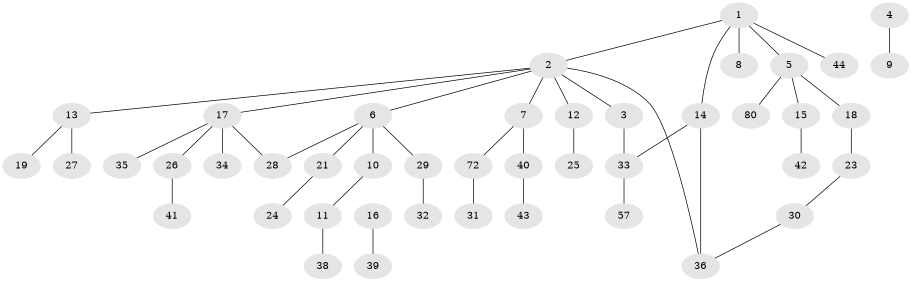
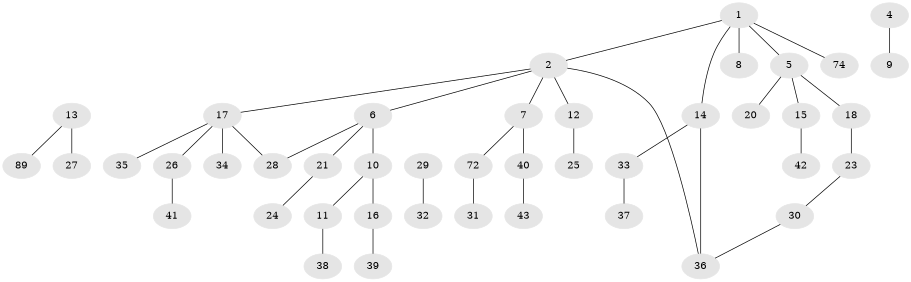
node "44": label "44" -> "74"
edge "2" -- "13": removed
node "3": removed
node "80": label "80" -> "20"
edge "6" -- "29": removed
node "19": label "19" -> "89"
edge "10" -- "16": added
node "57": label "57" -> "37"
